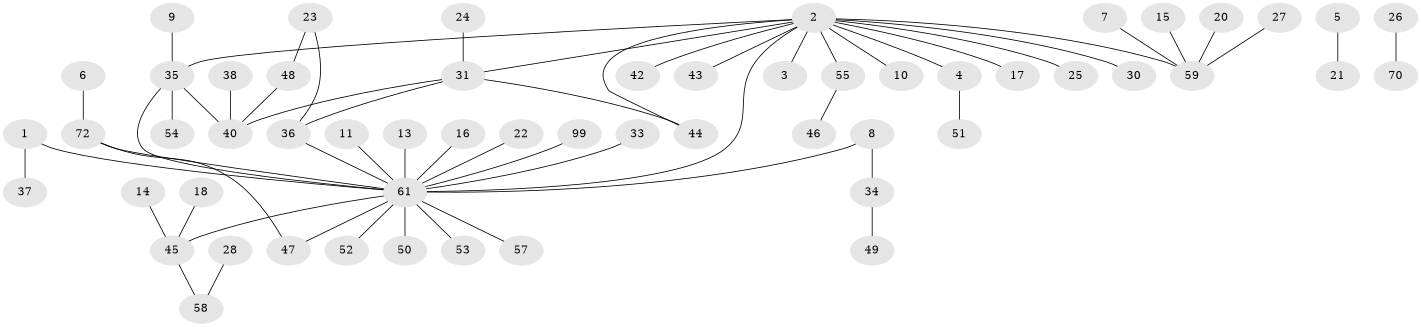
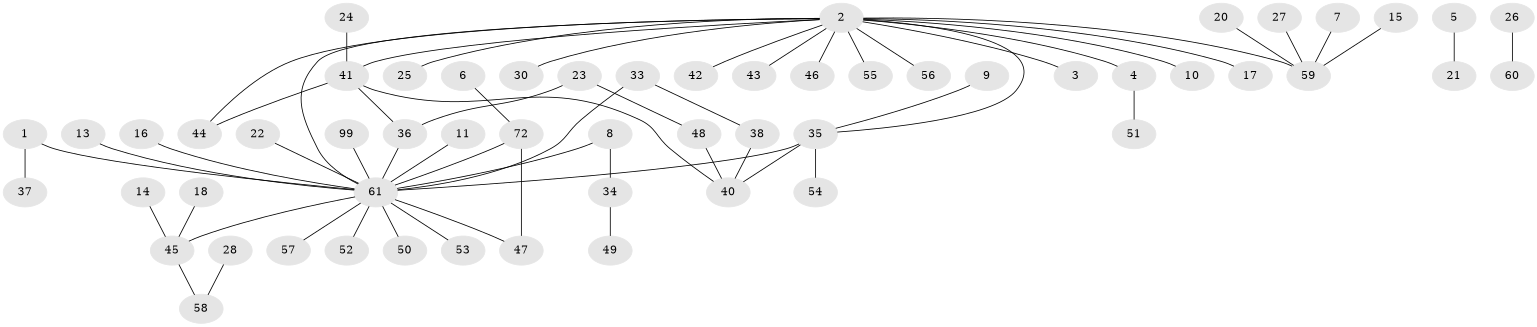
node "31": label "31" -> "41"
node "56": added
node "70": label "70" -> "60"
edge "33" -- "38": added
edge "55" -- "46": now "2" -- "46"
